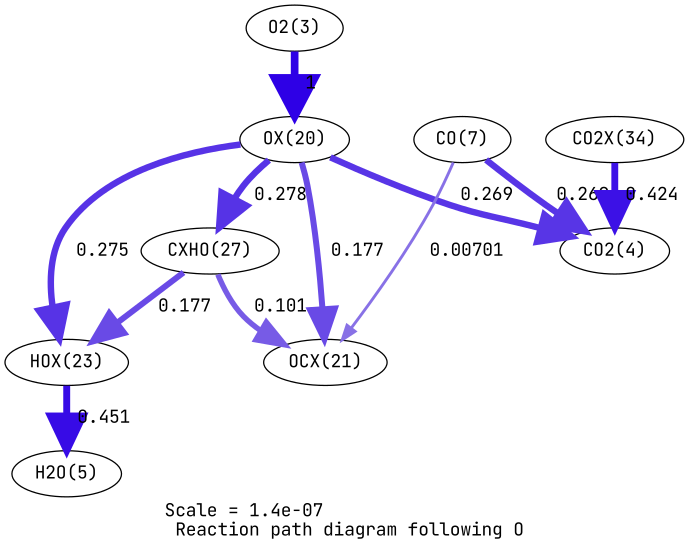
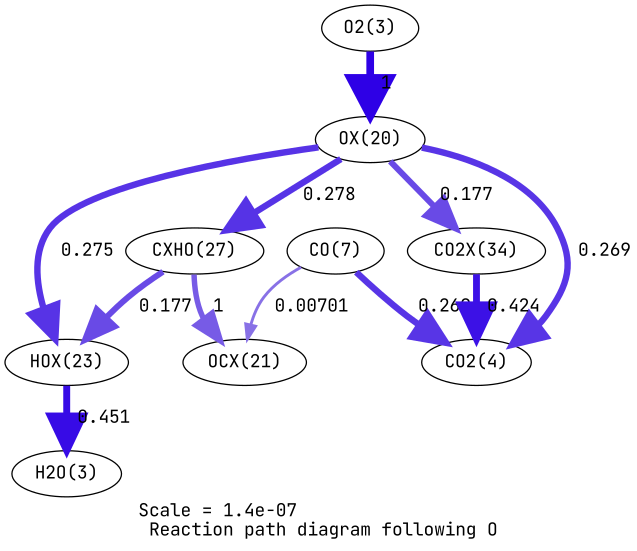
edge "OX(20)" -> "OCX(21)": now "OX(20)" -> "CO2X(34)"
edge "CXHO(27)" -> "OCX(21)": label " 0.101" -> " 1"
node "H2O(5)": label "H2O(5)" -> "H2O(3)"
